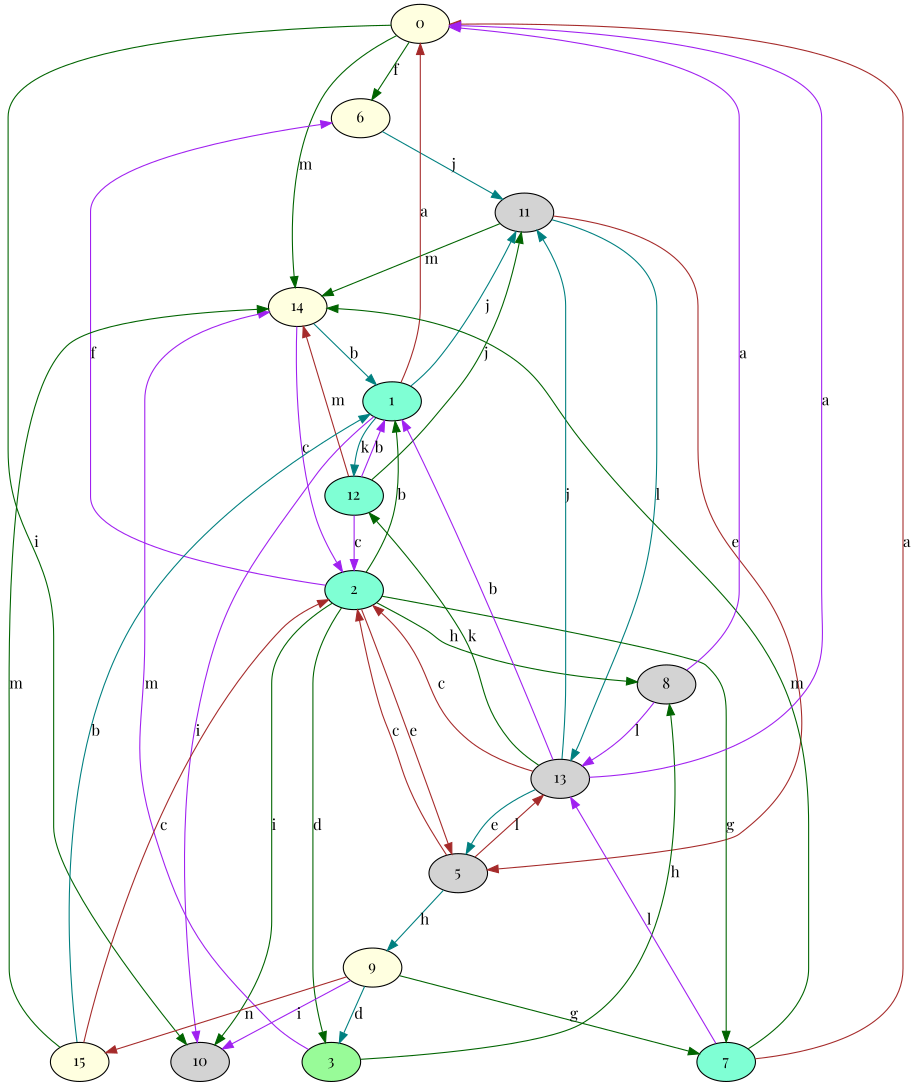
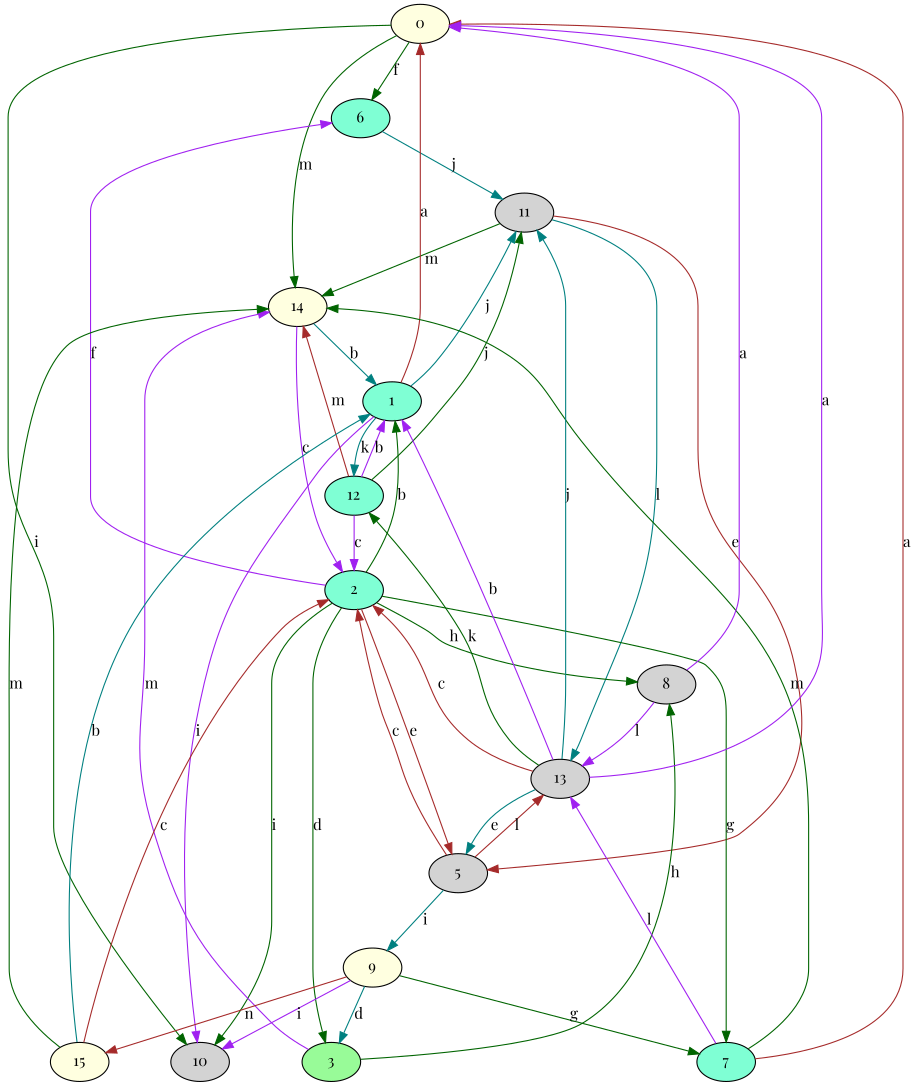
node "6": fillcolor lightyellow -> aquamarine
edge "5" -> "9": label "h" -> "i"
